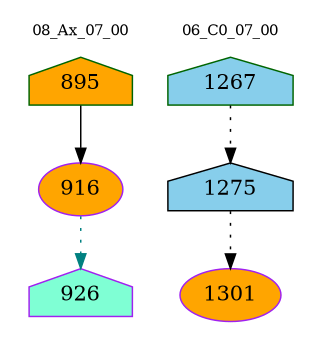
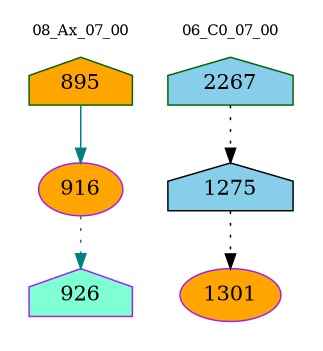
node "1267": label "1267" -> "2267"
edge "895" -> "916": color black -> teal
